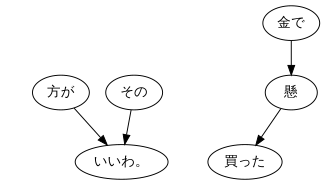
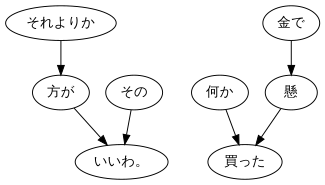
node "それよりか": added
node "何か": added
